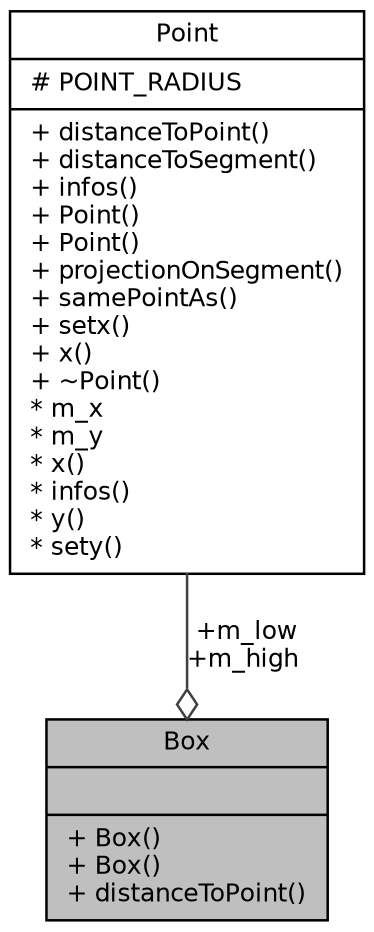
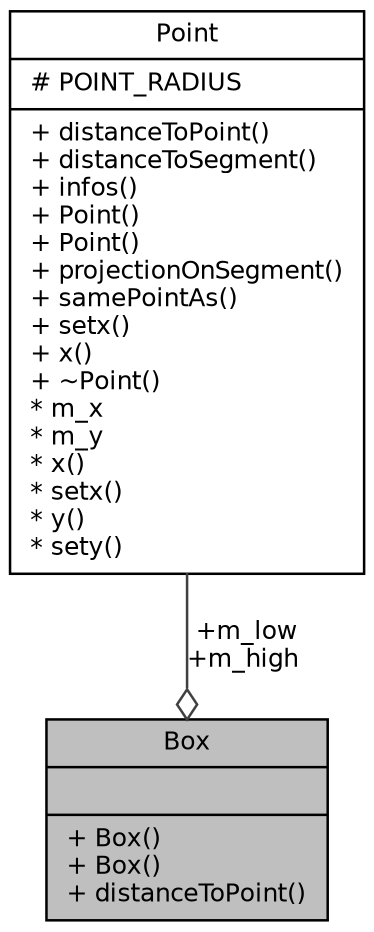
node "Point": text "* infos()" -> "* setx()"
